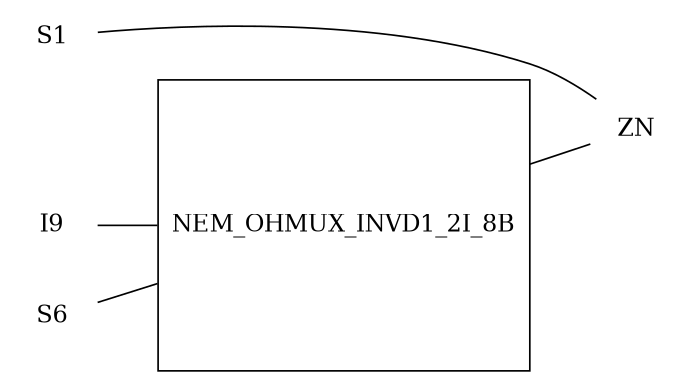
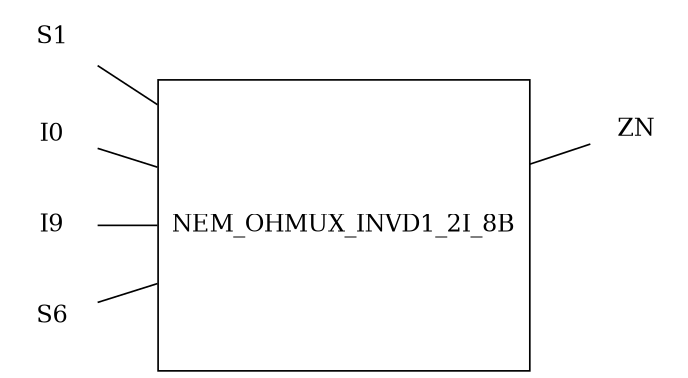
edge "S1" -- "ZN": now "S1" -- "NEM_OHMUX_INVD1_2I_8B"
node "I0": added
